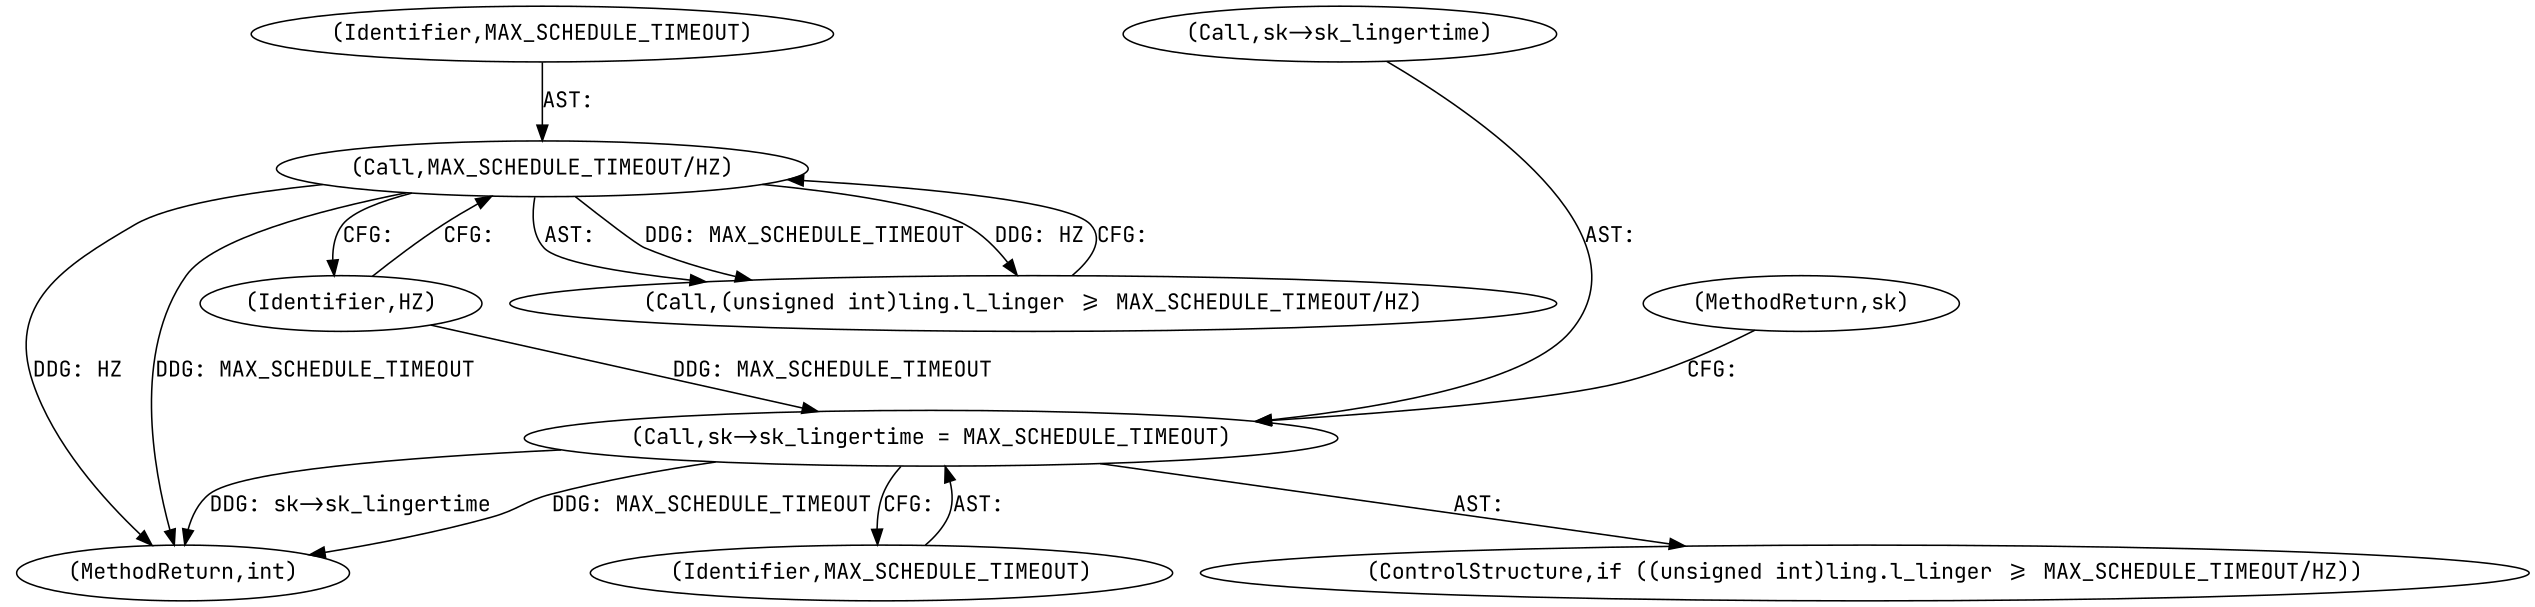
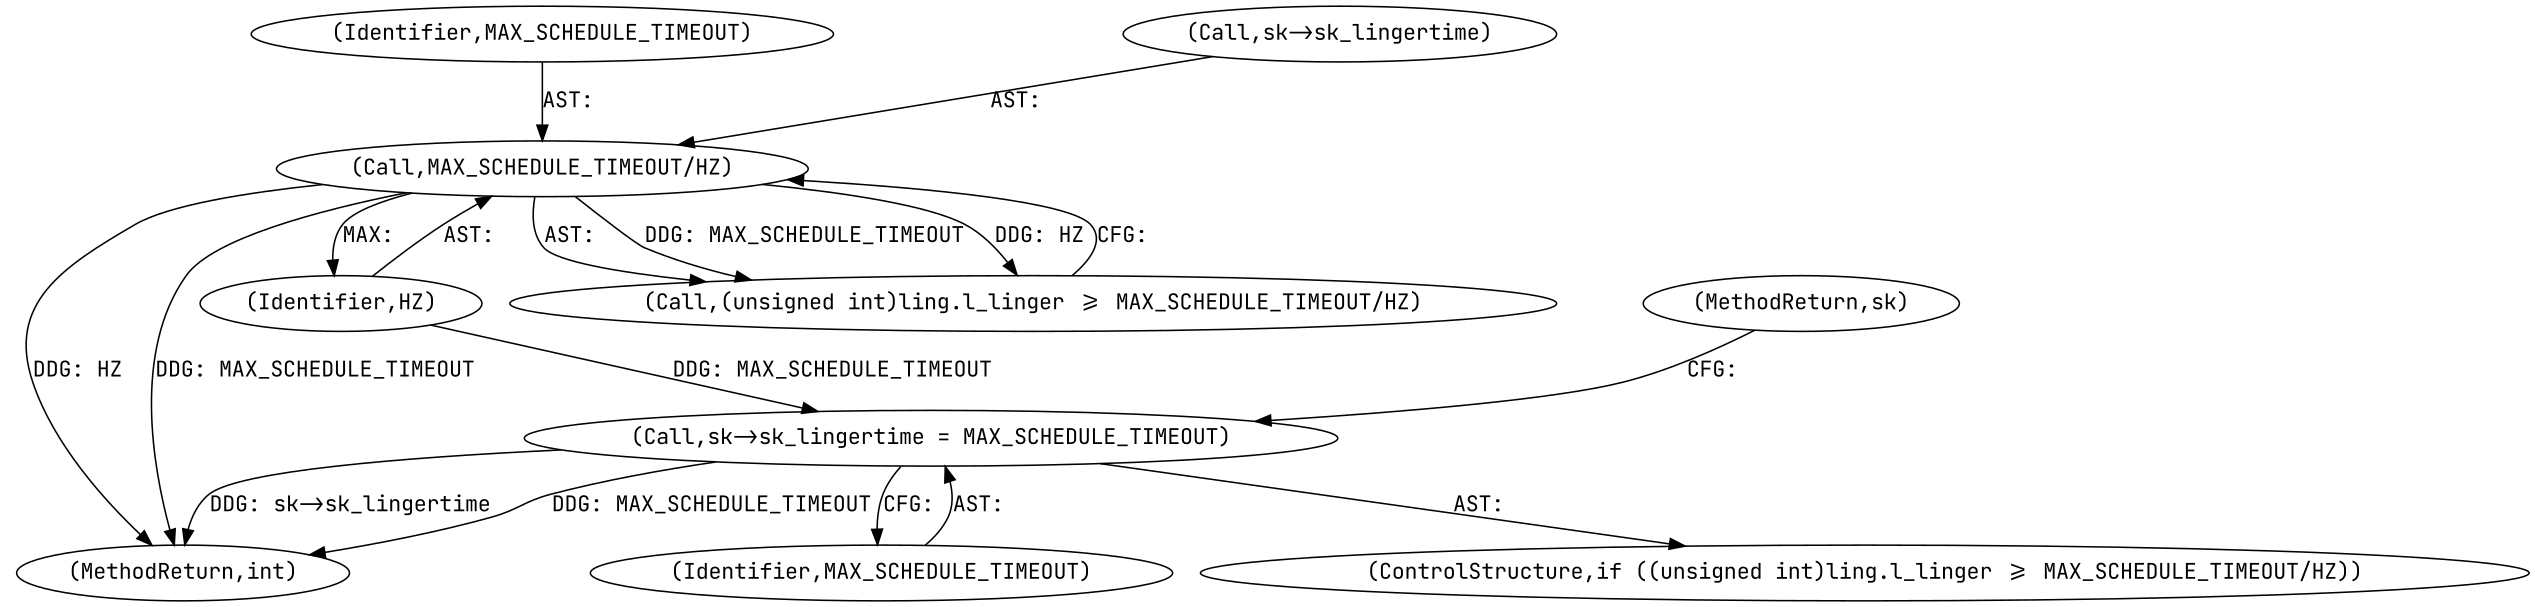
edge "(Call,MAX_SCHEDULE_TIMEOUT/HZ)" -> "(Identifier,HZ)": label "CFG: " -> "MAX: "
edge "(Identifier,HZ)" -> "(Call,MAX_SCHEDULE_TIMEOUT/HZ)": label "CFG: " -> "AST: "
edge "(Call,sk->sk_lingertime)" -> "(Call,sk->sk_lingertime = MAX_SCHEDULE_TIMEOUT)": now "(Call,sk->sk_lingertime)" -> "(Call,MAX_SCHEDULE_TIMEOUT/HZ)"
